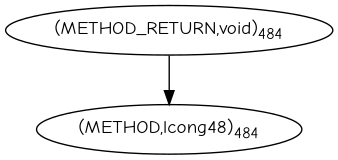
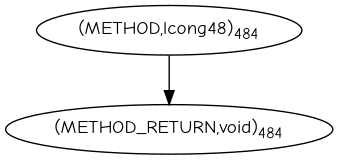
edge "(METHOD_RETURN,void)" -> "(METHOD,lcong48)": reversed
